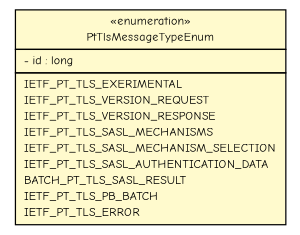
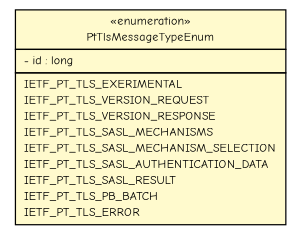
node "PtTlsMessageTypeEnum": text "BATCH_PT_TLS_SASL_RESULT" -> "IETF_PT_TLS_SASL_RESULT"
